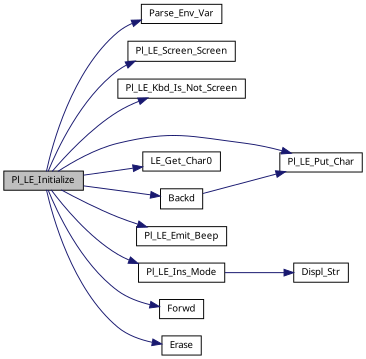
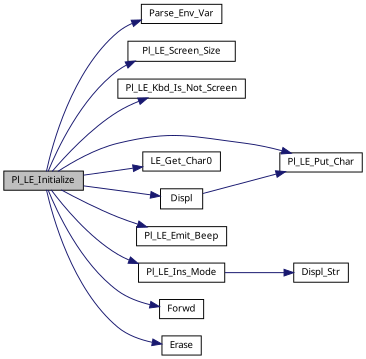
node "Pl_LE_Screen_Screen": label "Pl_LE_Screen_Screen" -> "Pl_LE_Screen_Size"
node "Backd": label "Backd" -> "Displ"
